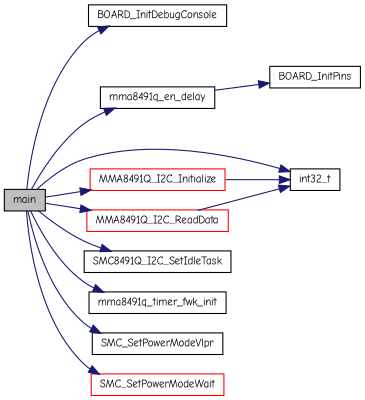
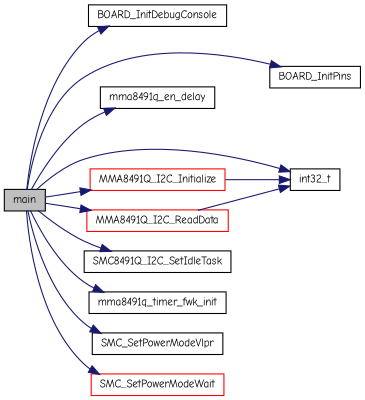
edge "mma8491q_en_delay" -> "BOARD_InitPins": now "main" -> "BOARD_InitPins"
